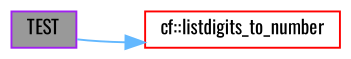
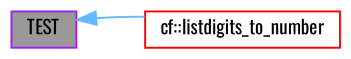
edge "TEST" -> "cf::listdigits_to_number": reversed
